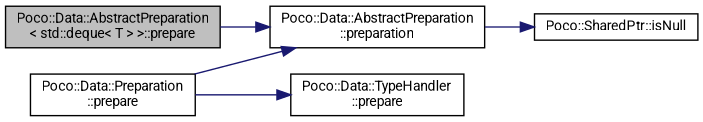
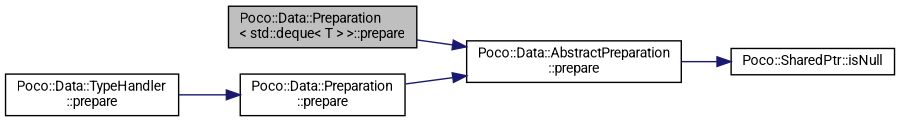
node "Poco::Data::AbstractPreparation < std::deque< T > >::prepare": label "Poco::Data::AbstractPreparation < std::deque< T > >::prepare" -> "Poco::Data::Preparation < std::deque< T > >::prepare"
node "Poco::Data::AbstractPreparation ::preparation": label "Poco::Data::AbstractPreparation ::preparation" -> "Poco::Data::AbstractPreparation ::prepare"
edge "Poco::Data::Preparation ::prepare" -> "Poco::Data::TypeHandler ::prepare": reversed
